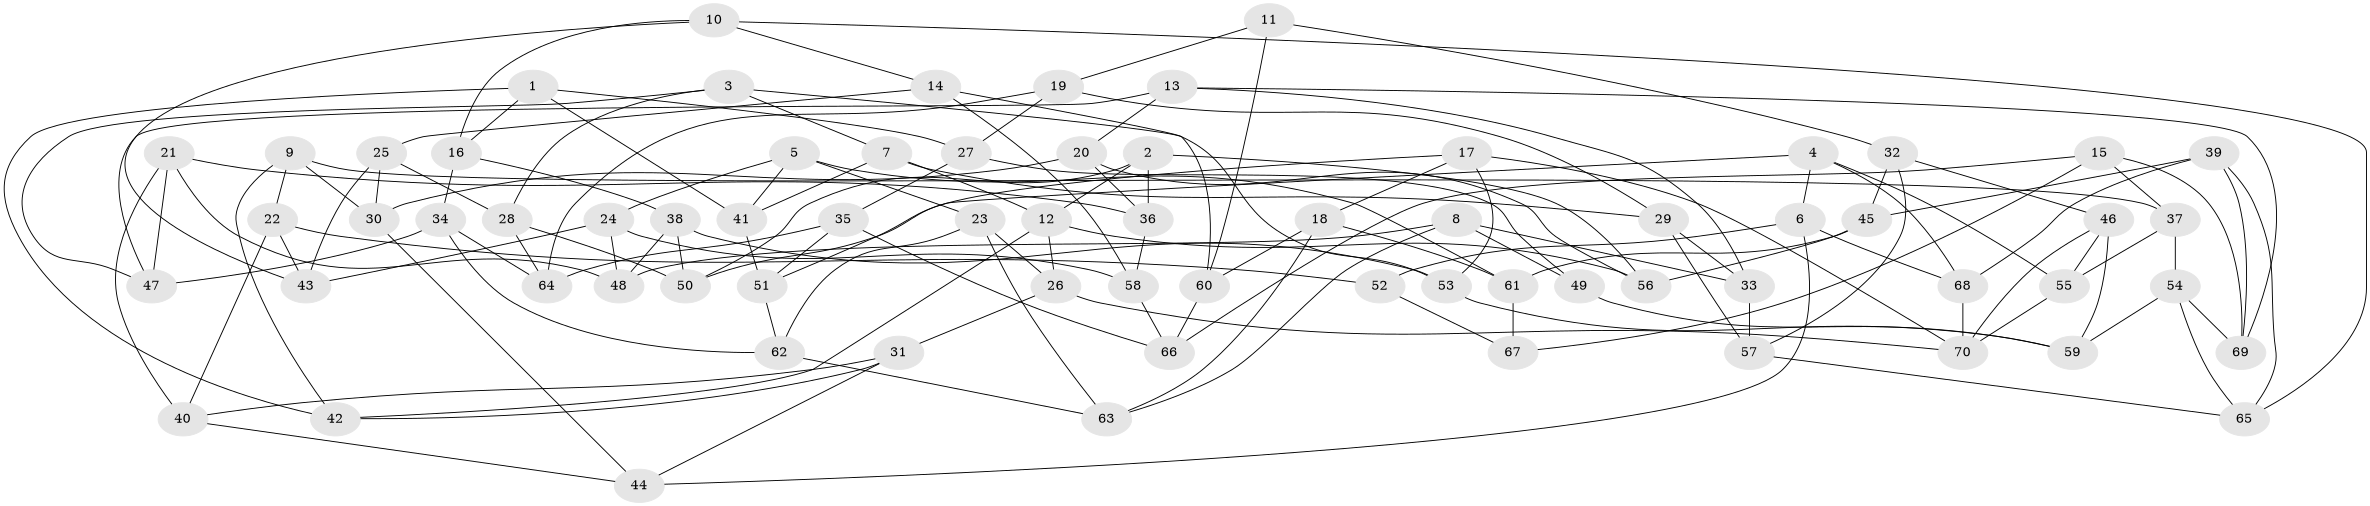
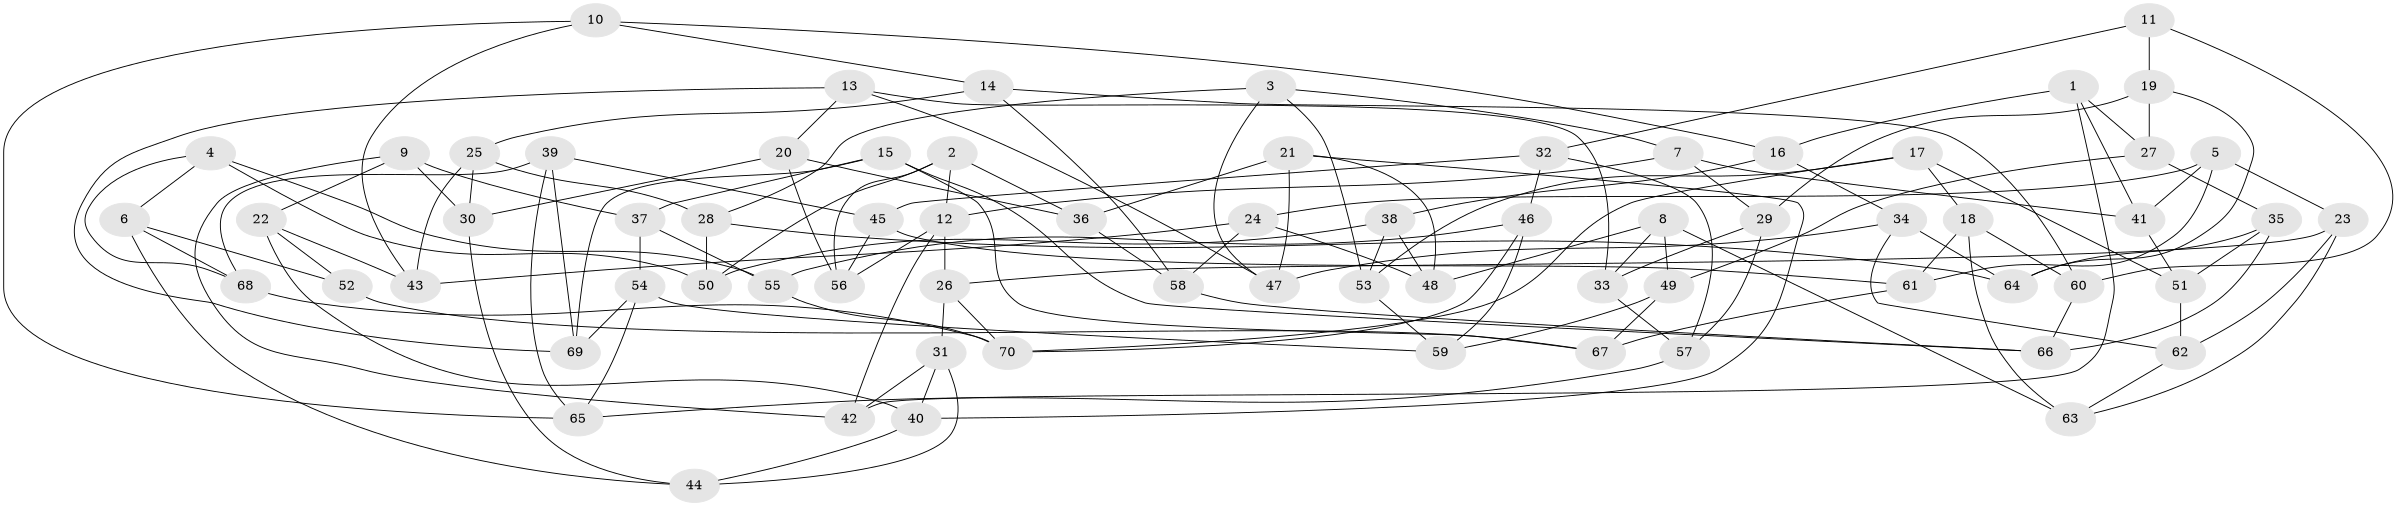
edge "49" -- "67": added
